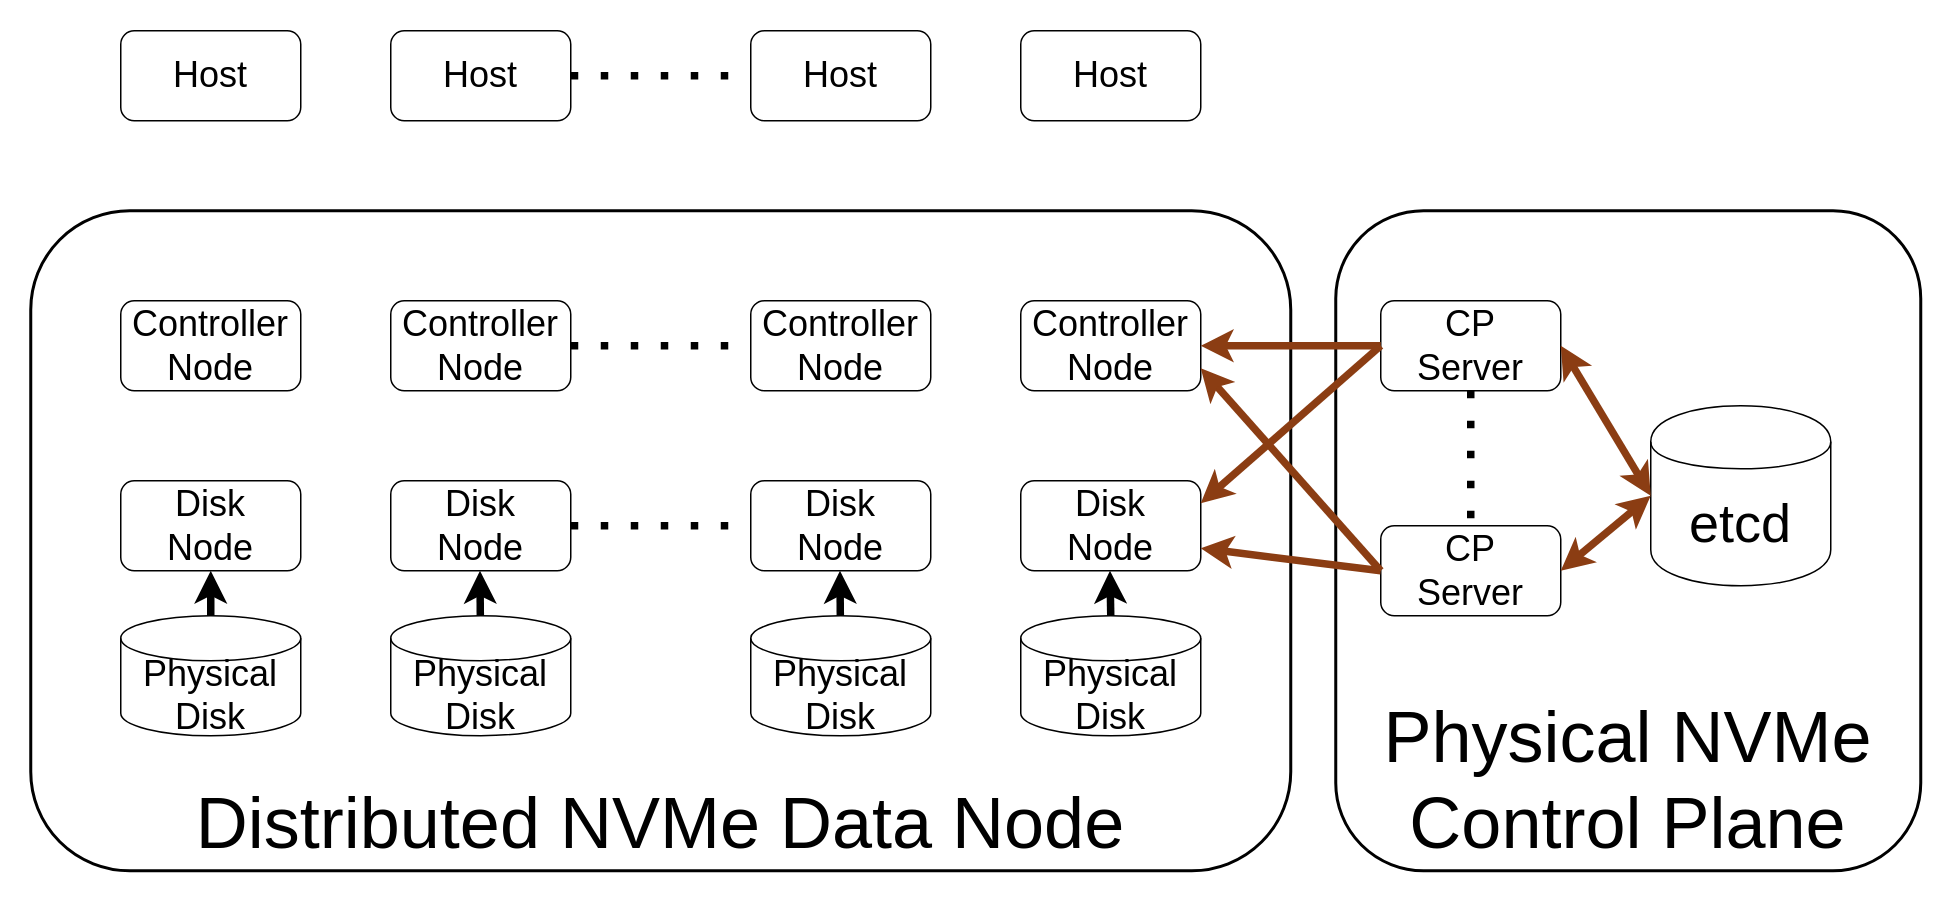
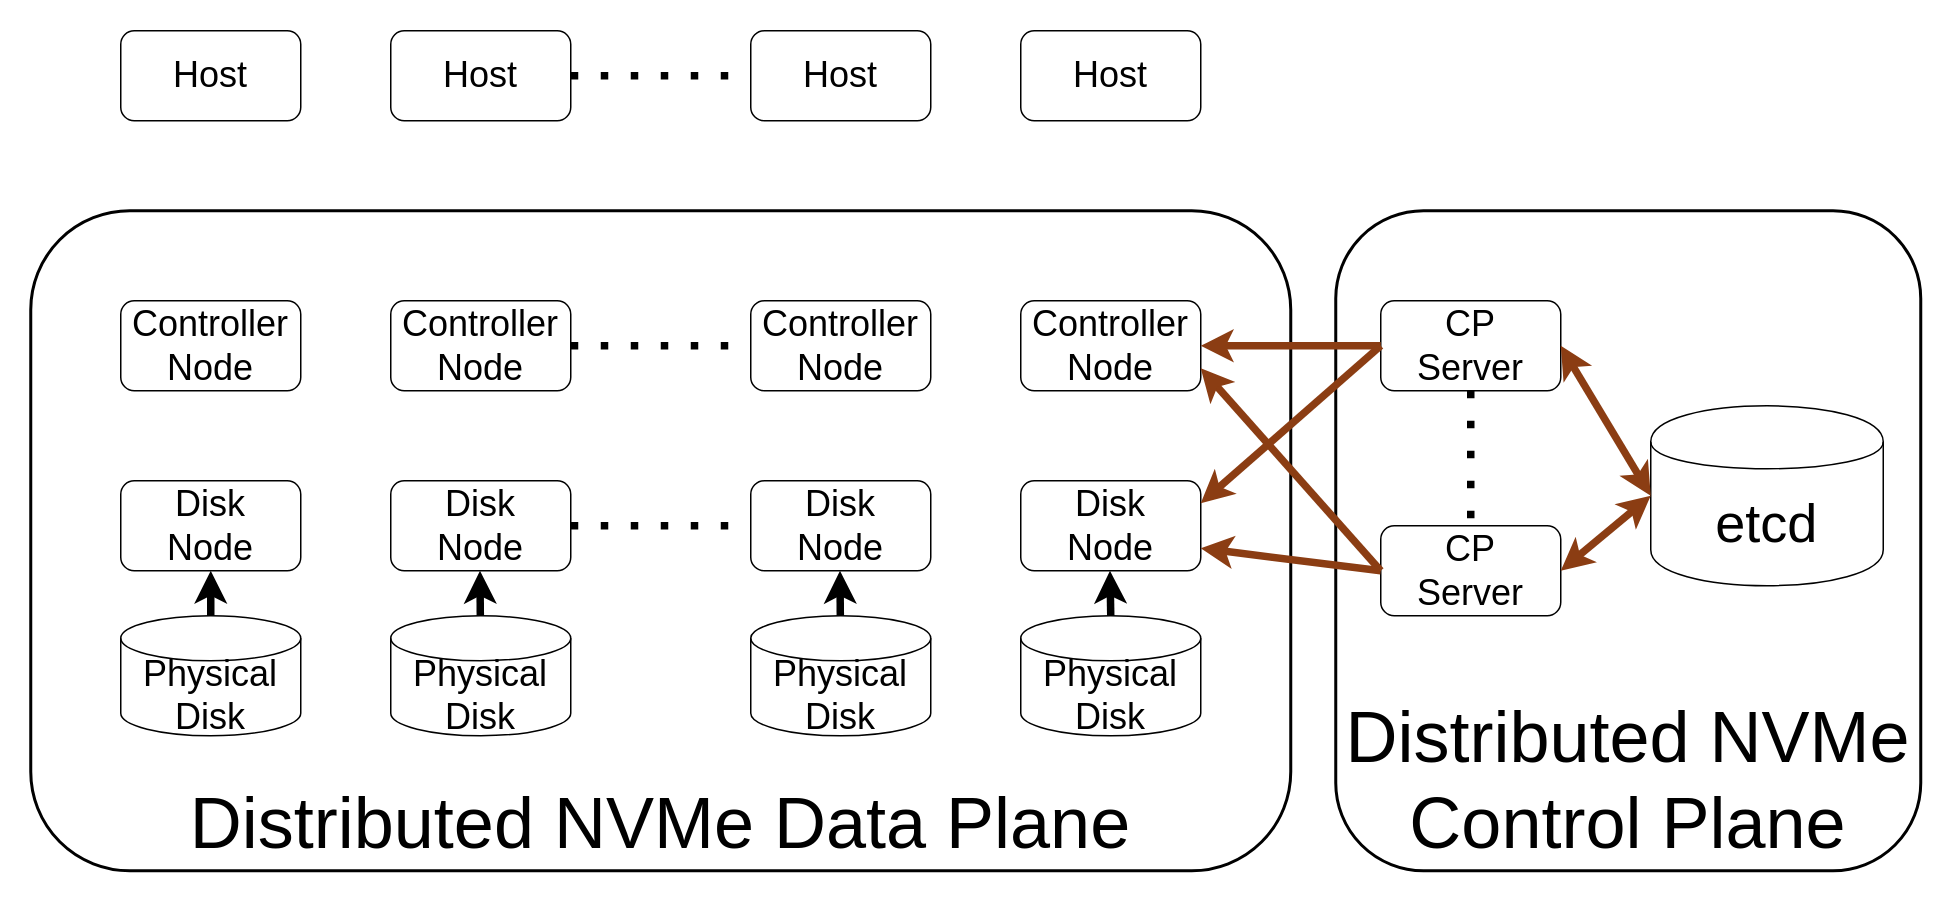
node "etcd": size 180x180 -> 233x180
node "Physical NVMe Control Plane": label "Physical NVMe Control Plane" -> "Distributed NVMe Control Plane"
node "Distributed NVMe Data Node": label "Distributed NVMe Data Node" -> "Distributed NVMe Data Plane"
